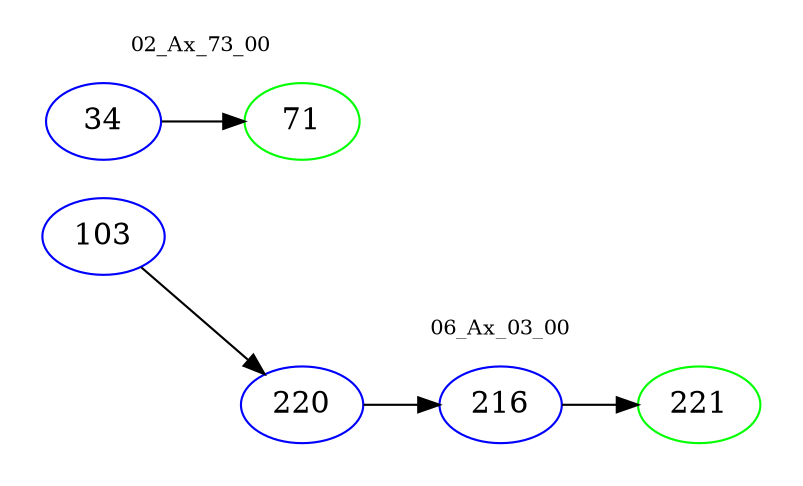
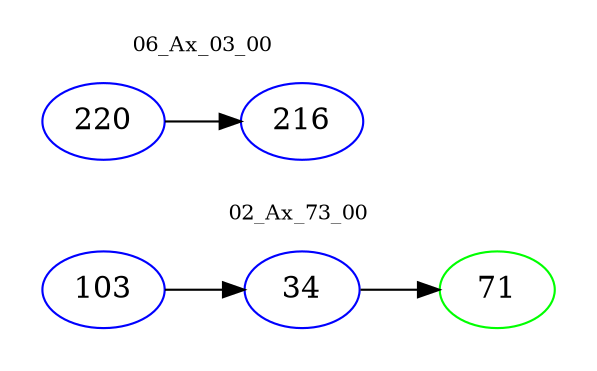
edge "103" -> "220": now "103" -> "34"
node "221": removed
